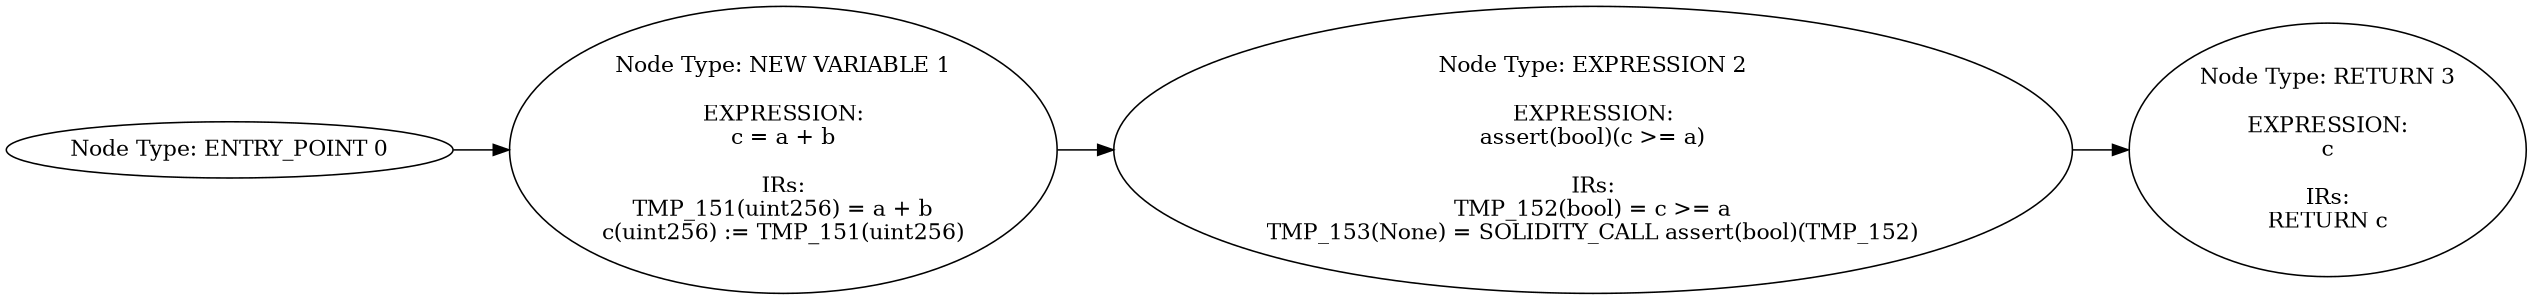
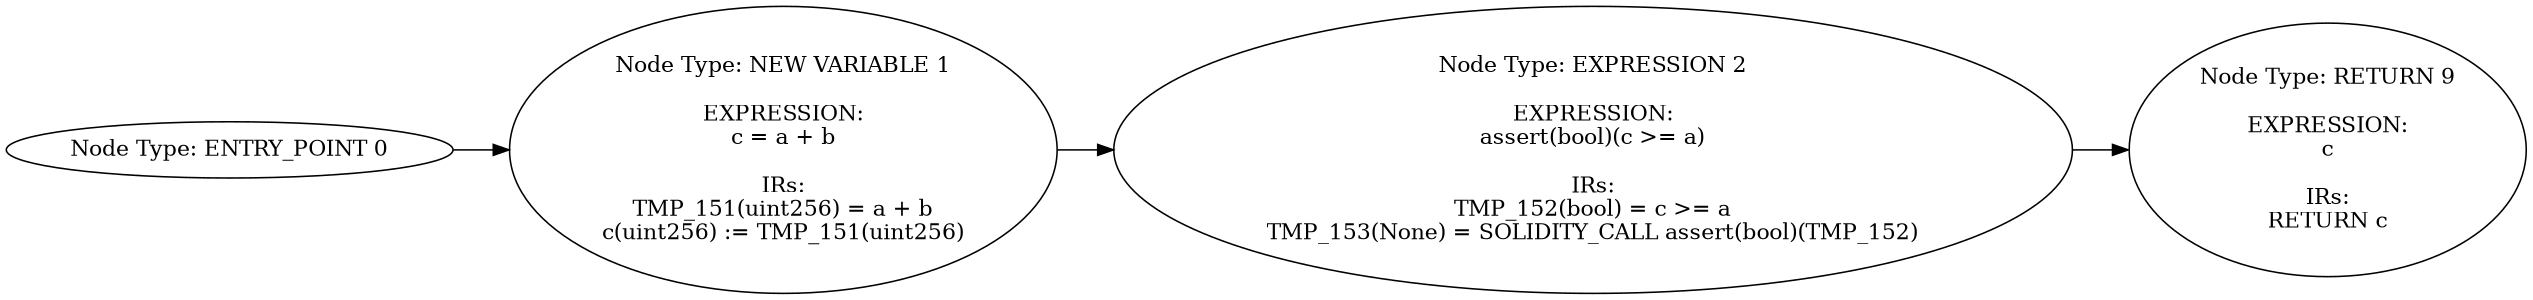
node "Node Type: RETURN 3 EXPRESSION: c IRs: RETURN c": label "Node Type: RETURN 3 EXPRESSION: c IRs: RETURN c" -> "Node Type: RETURN 9 EXPRESSION: c IRs: RETURN c"
